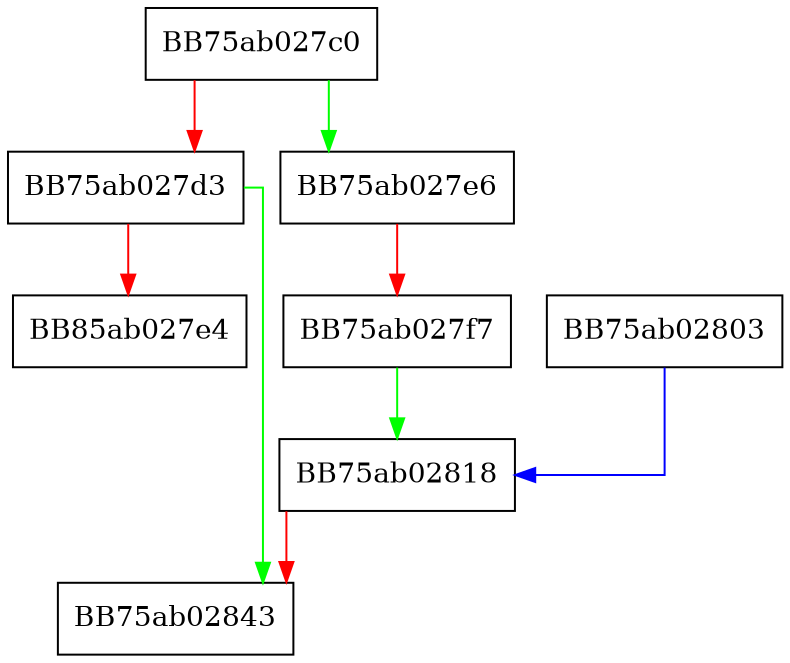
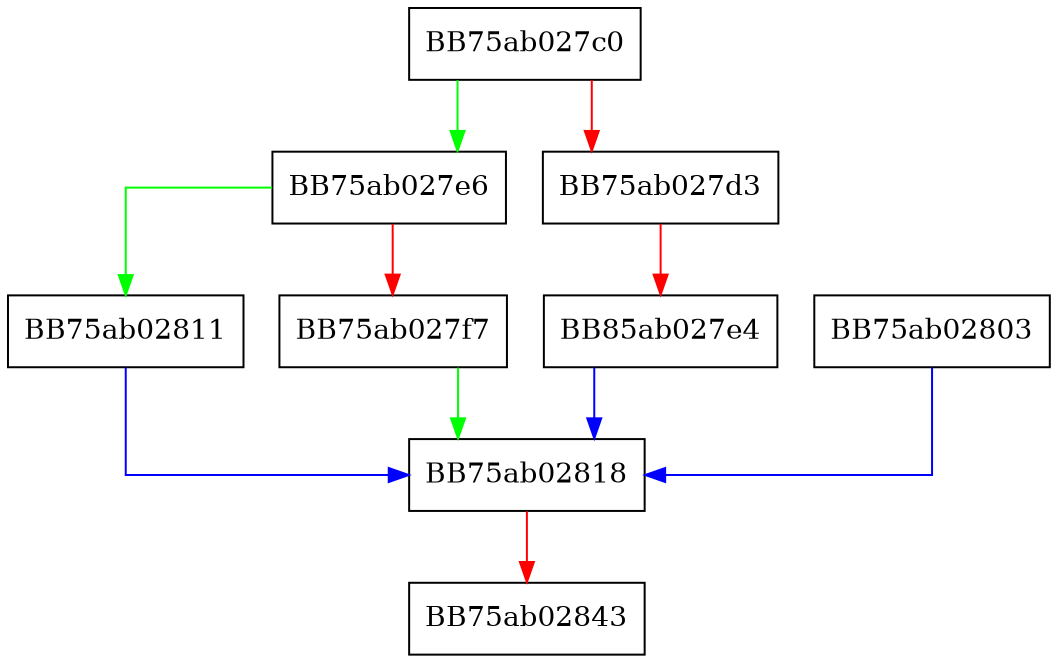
node "BB75ab02811": added
edge "BB75ab027d3" -> "BB75ab02843": removed
edge "BB85ab027e4" -> "BB75ab02818": added
